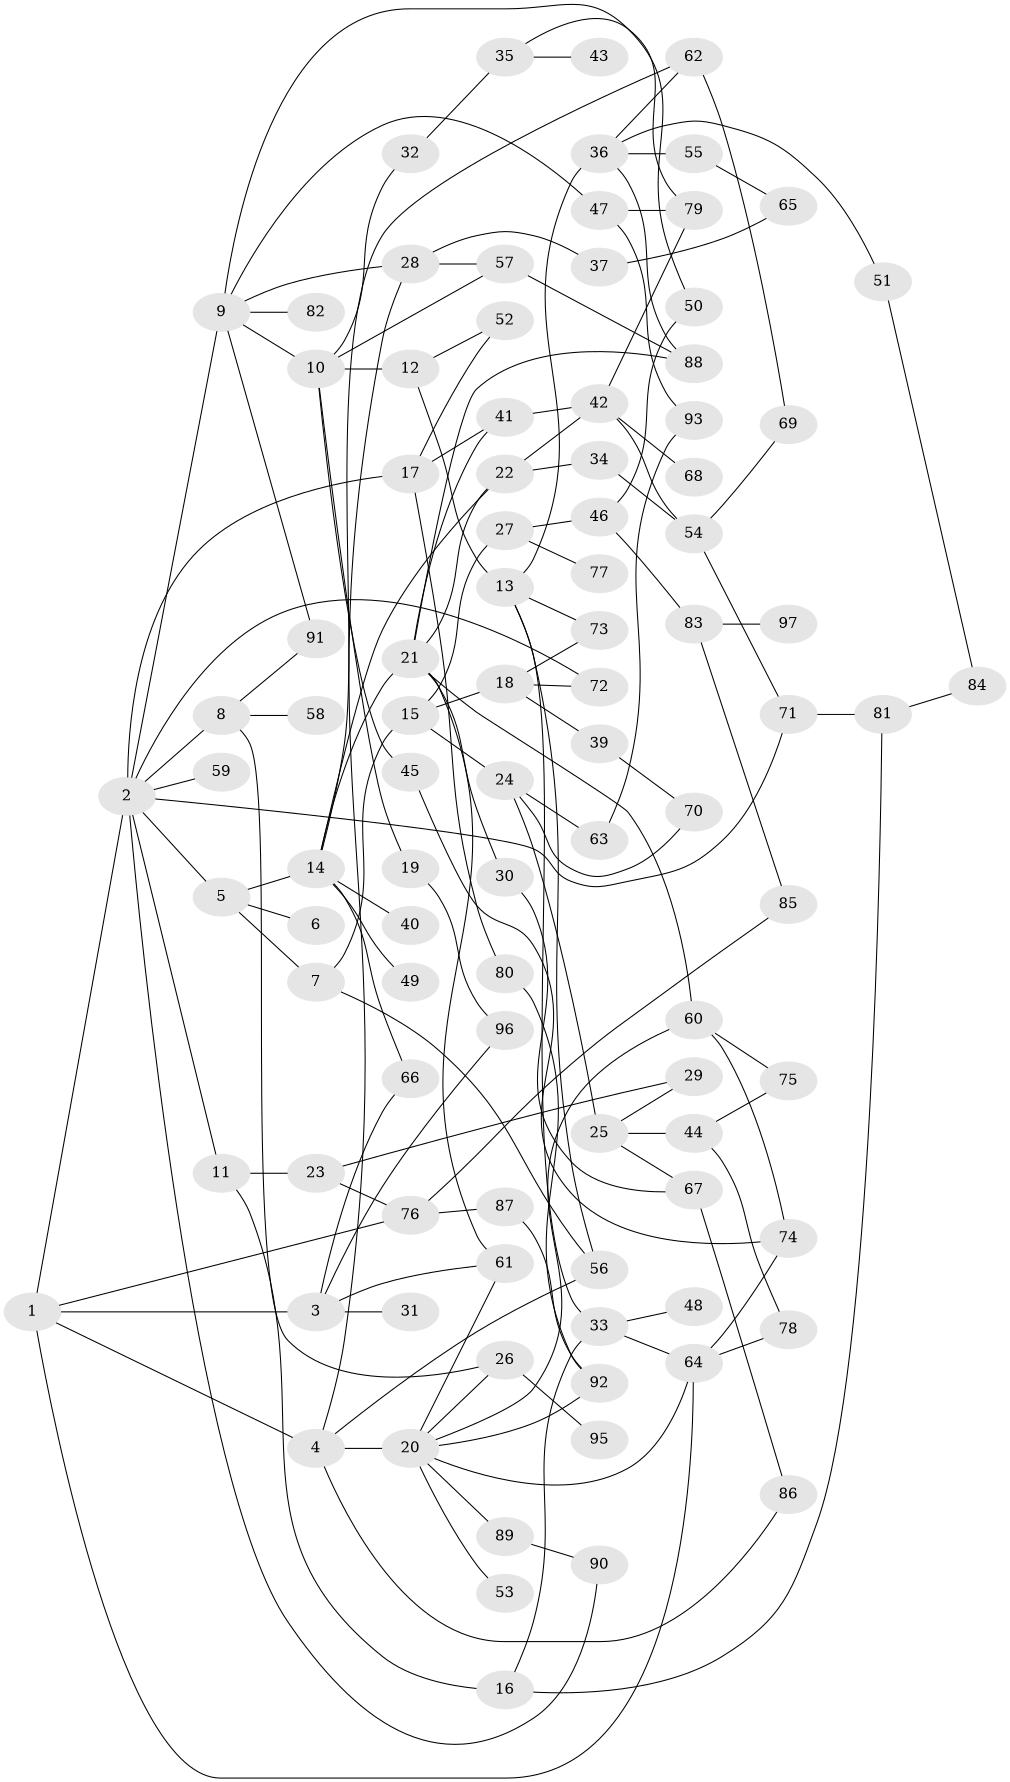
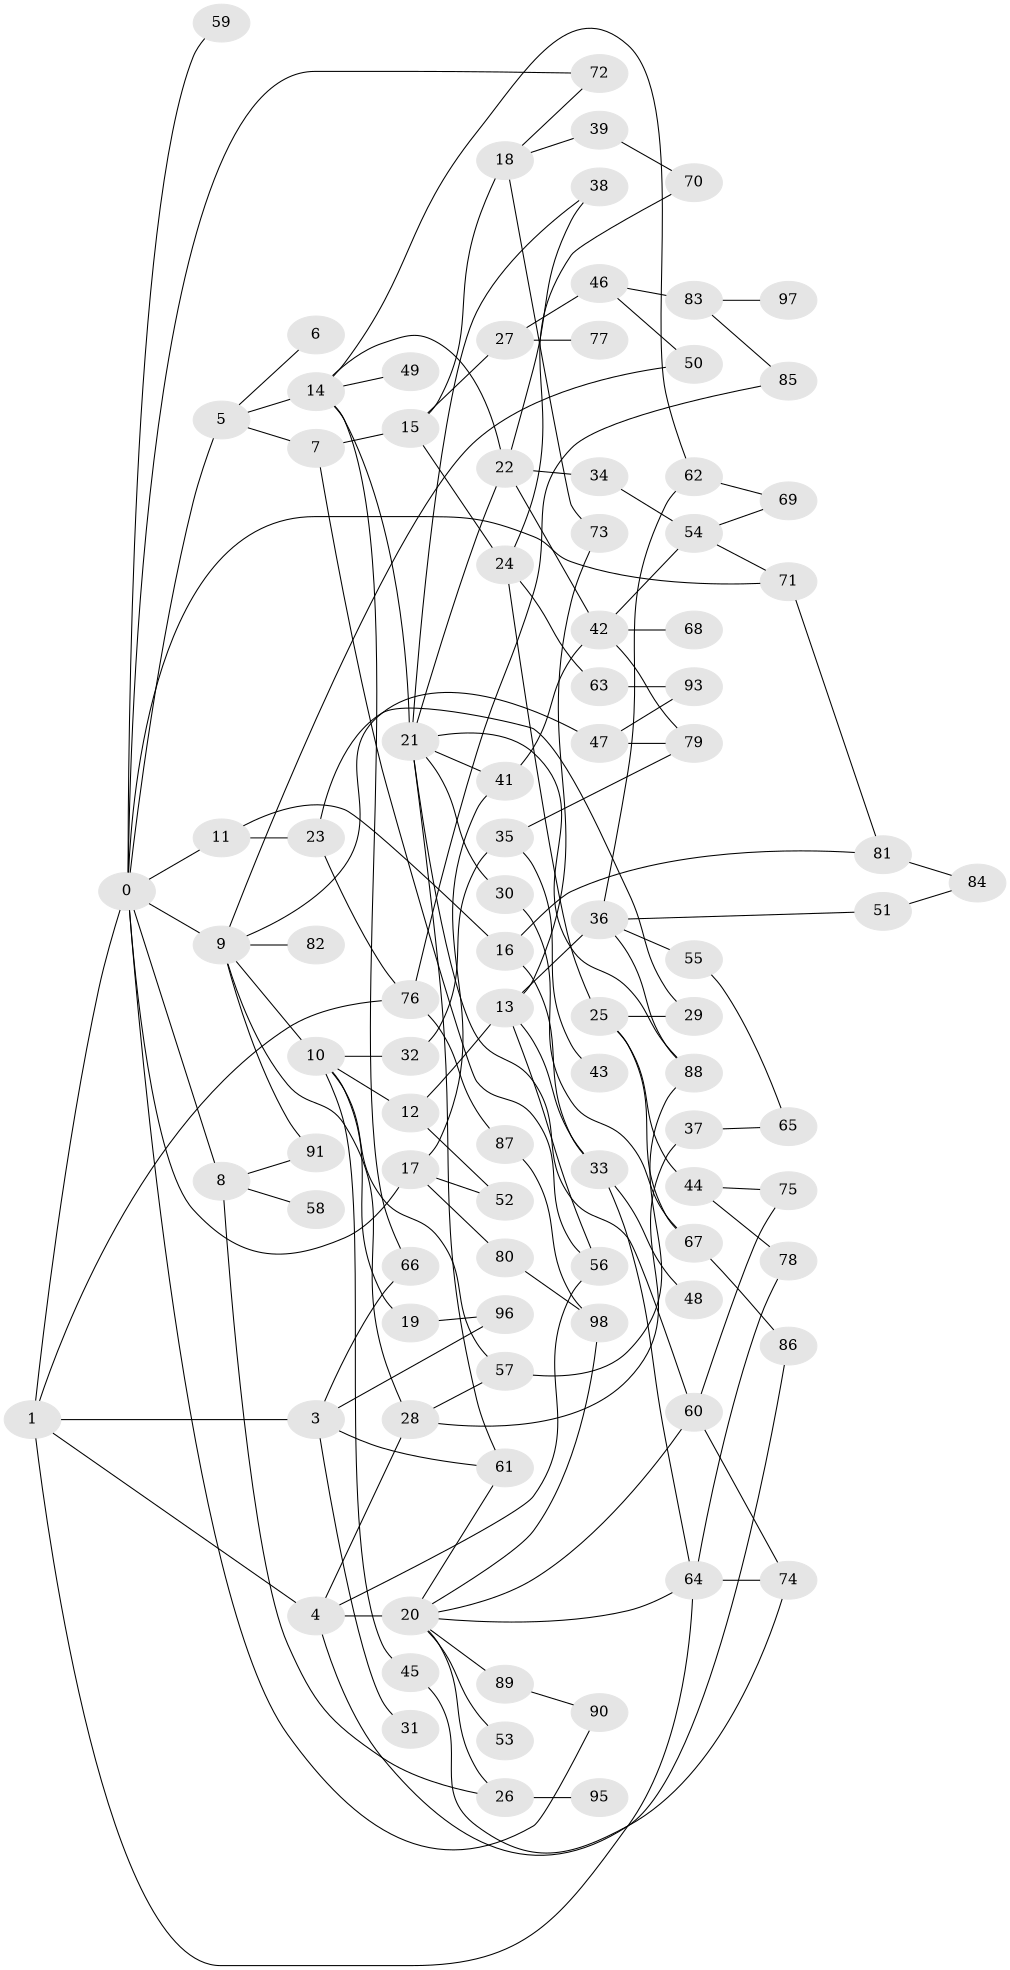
node "38": added
node "2": label "2" -> "0"
node "40": removed
node "92": label "92" -> "98"
